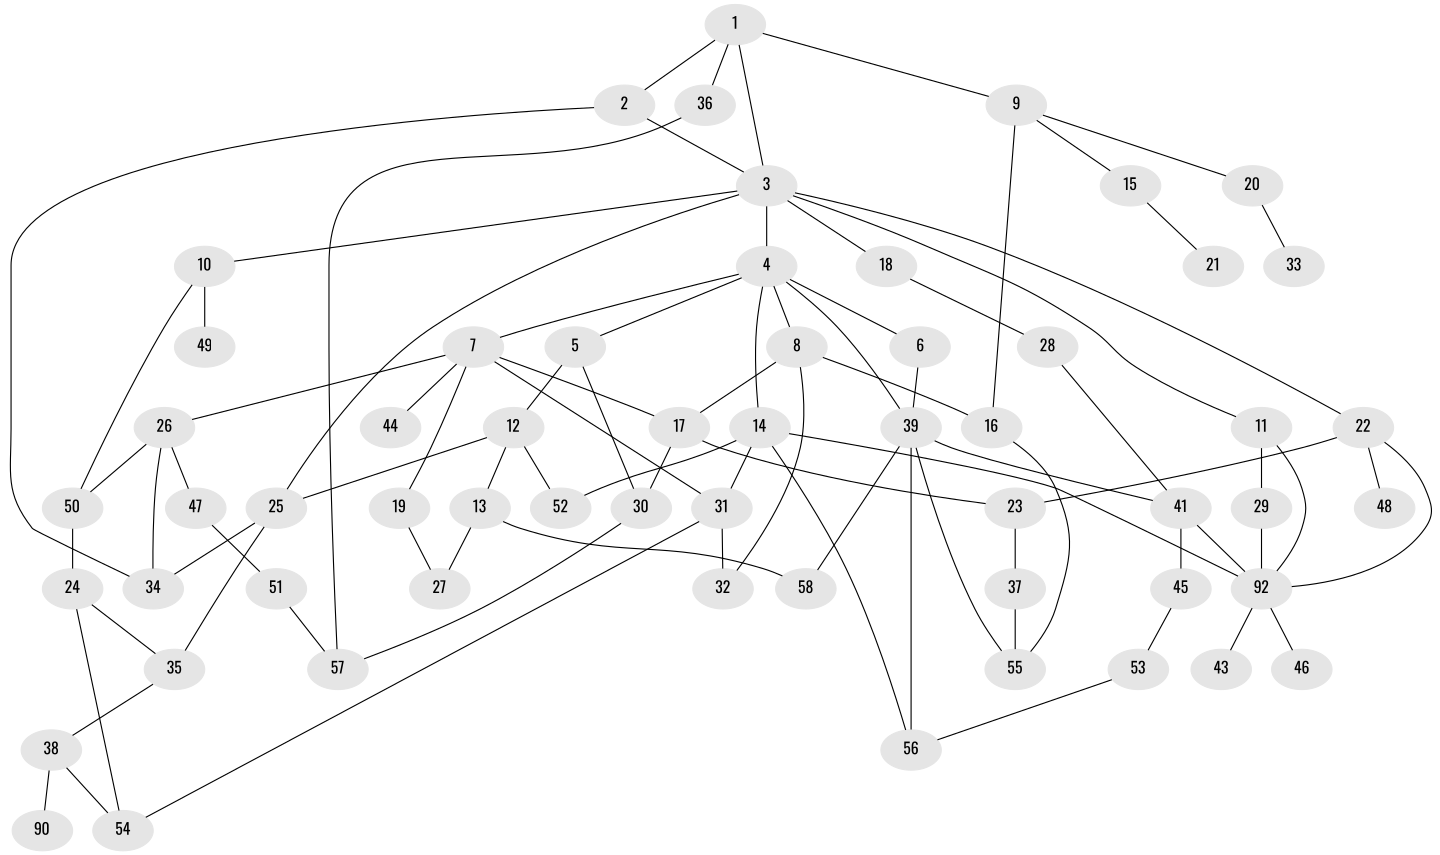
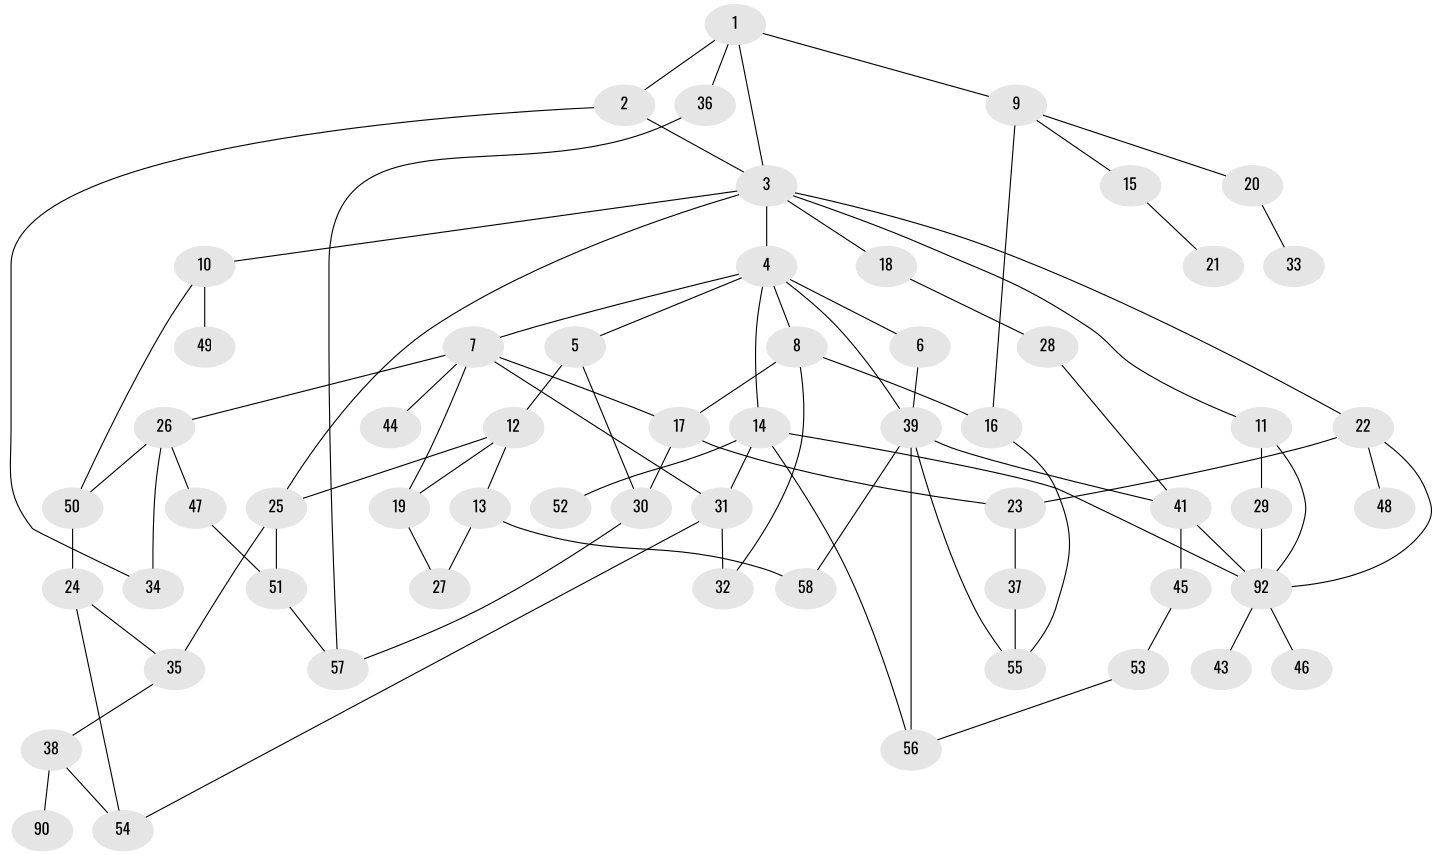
edge "12" -- "52": now "12" -- "19"
edge "25" -- "34": now "25" -- "51"
